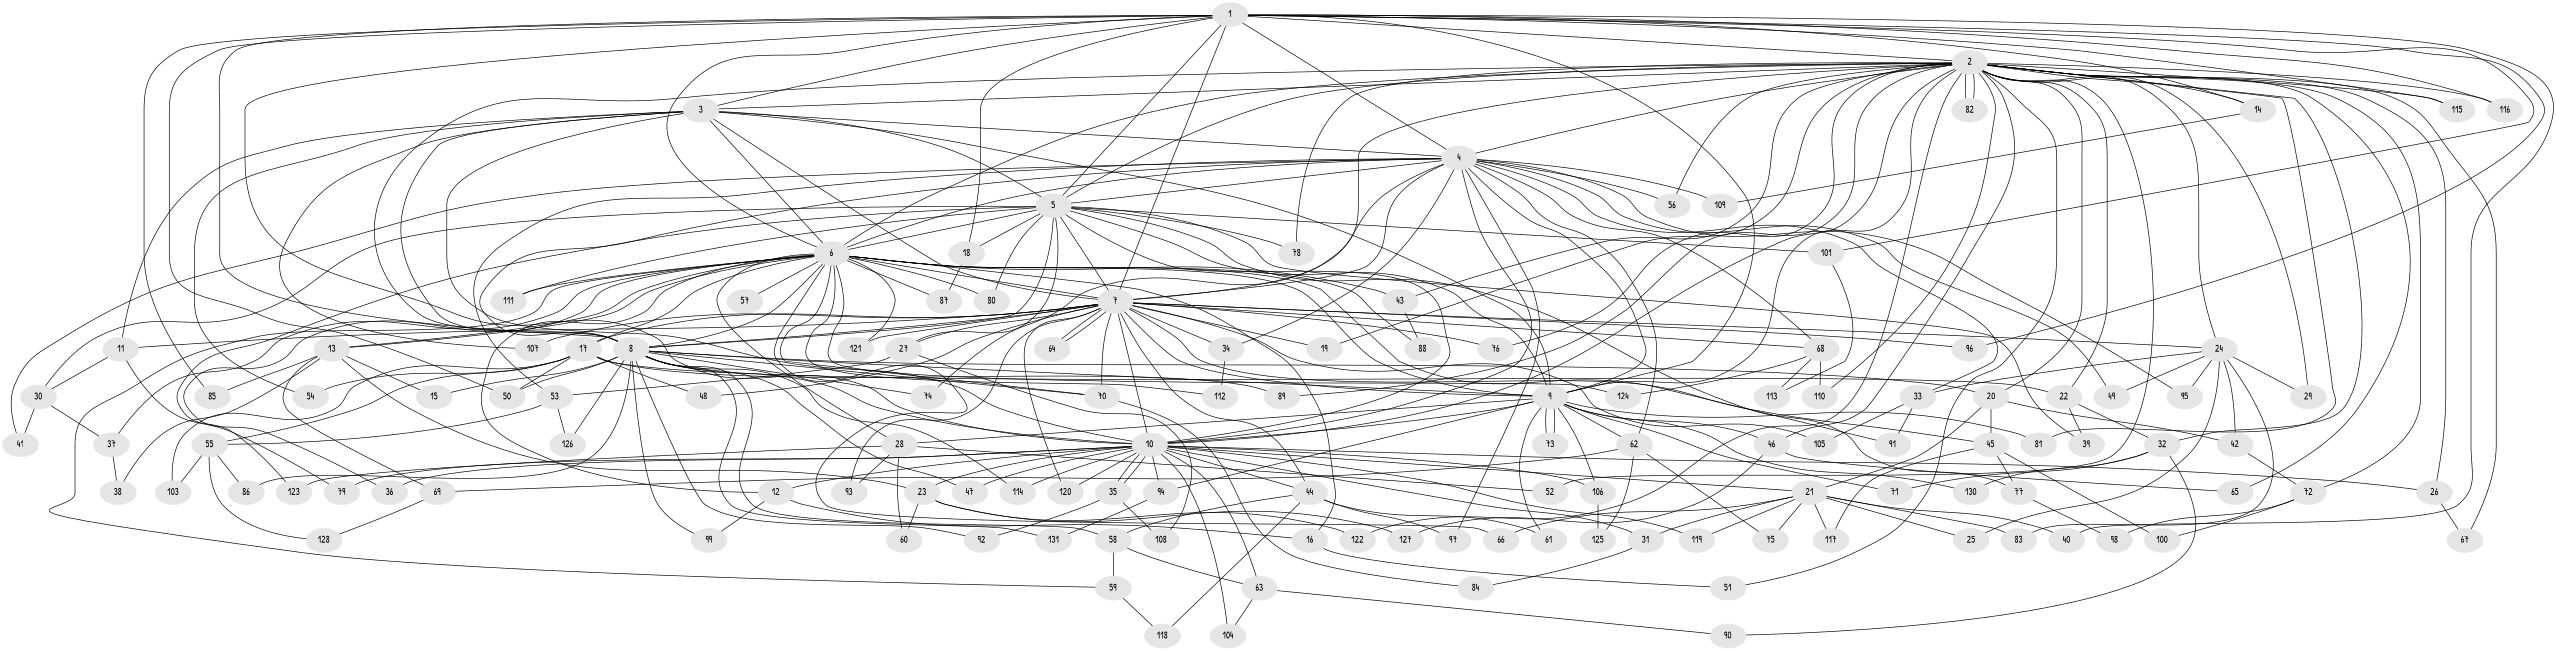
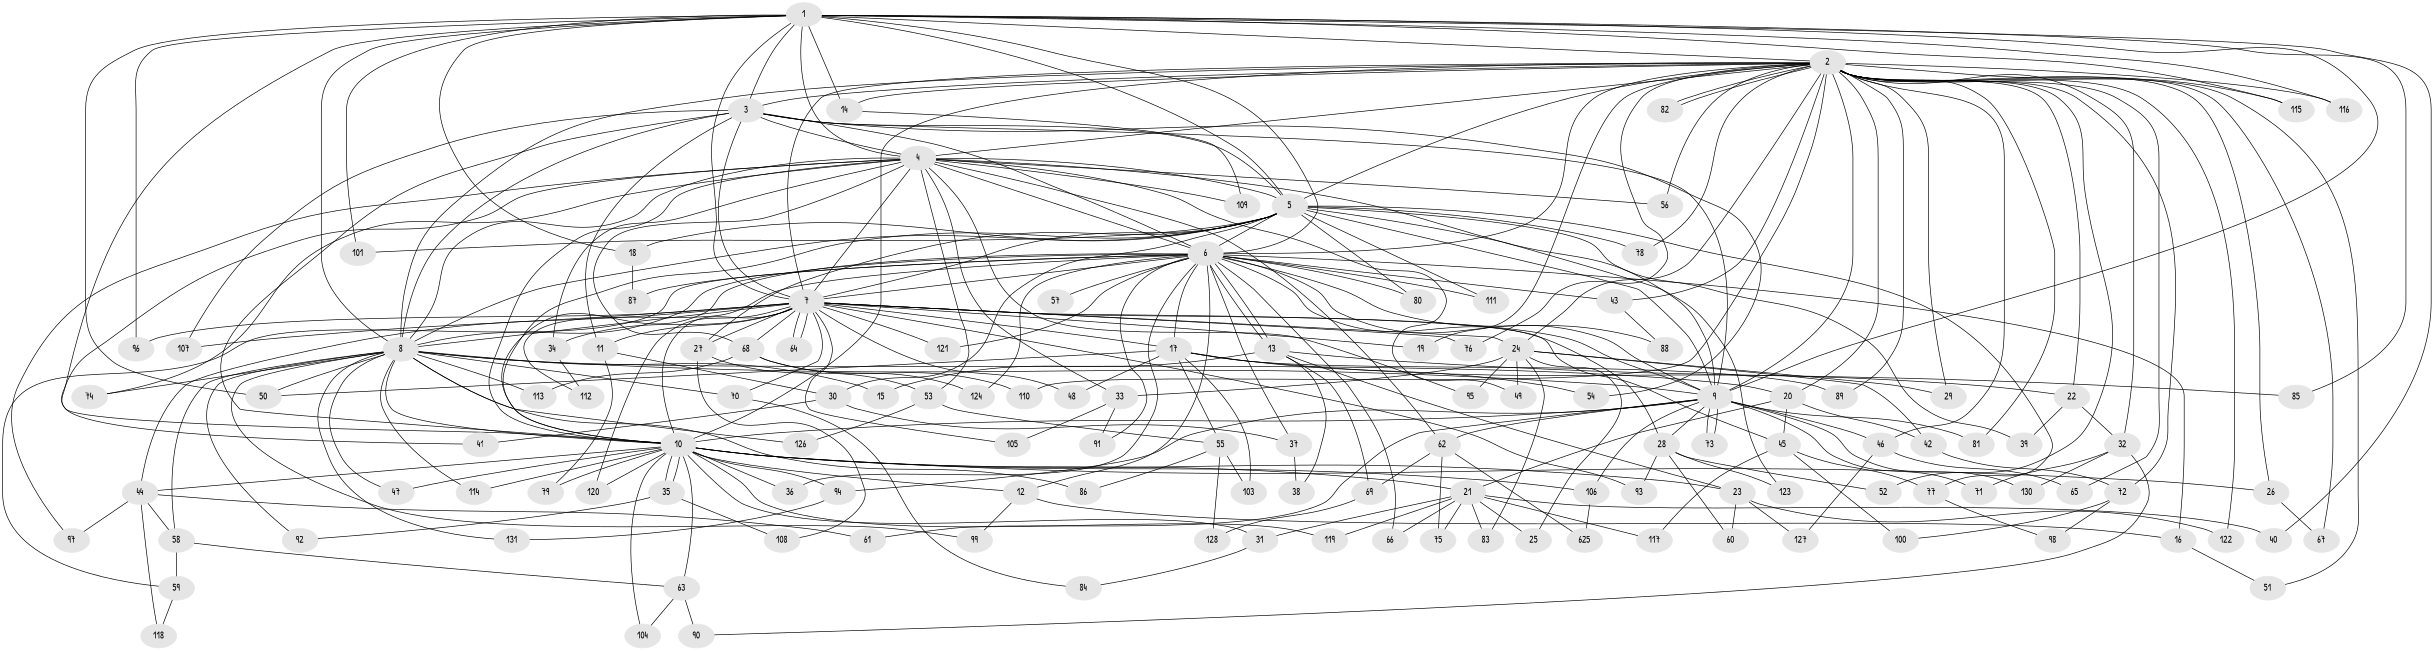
edge "101" -- "113": now "8" -- "113"
edge "6" -- "70": now "6" -- "10"
node "125": label "125" -> "625"
